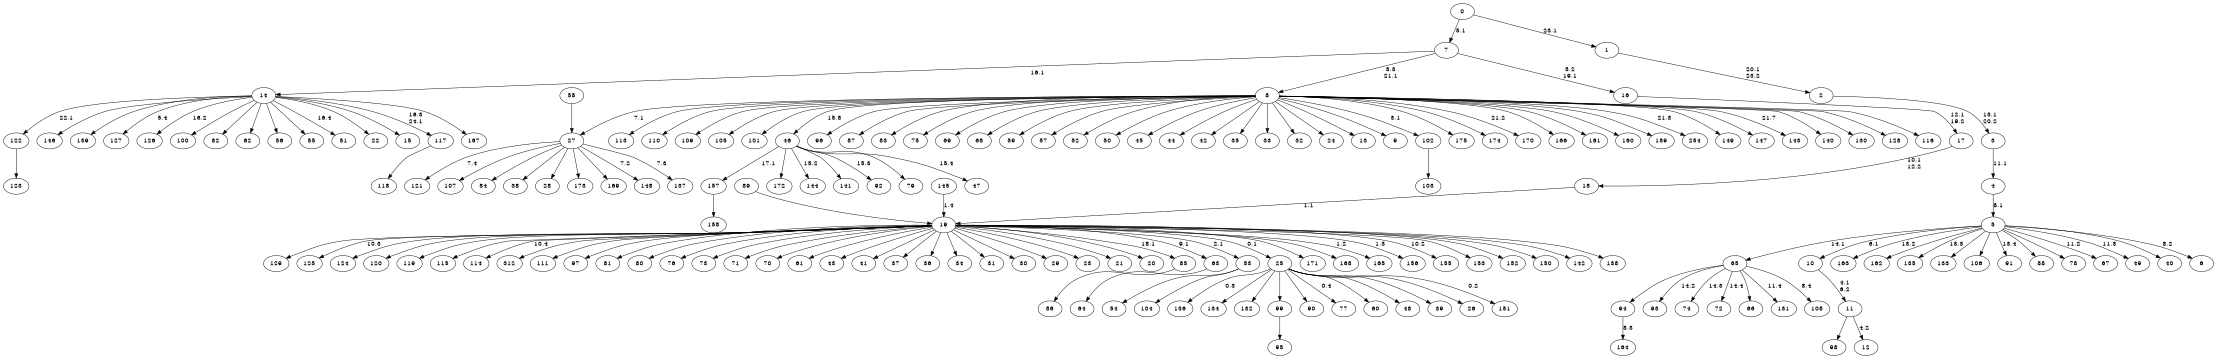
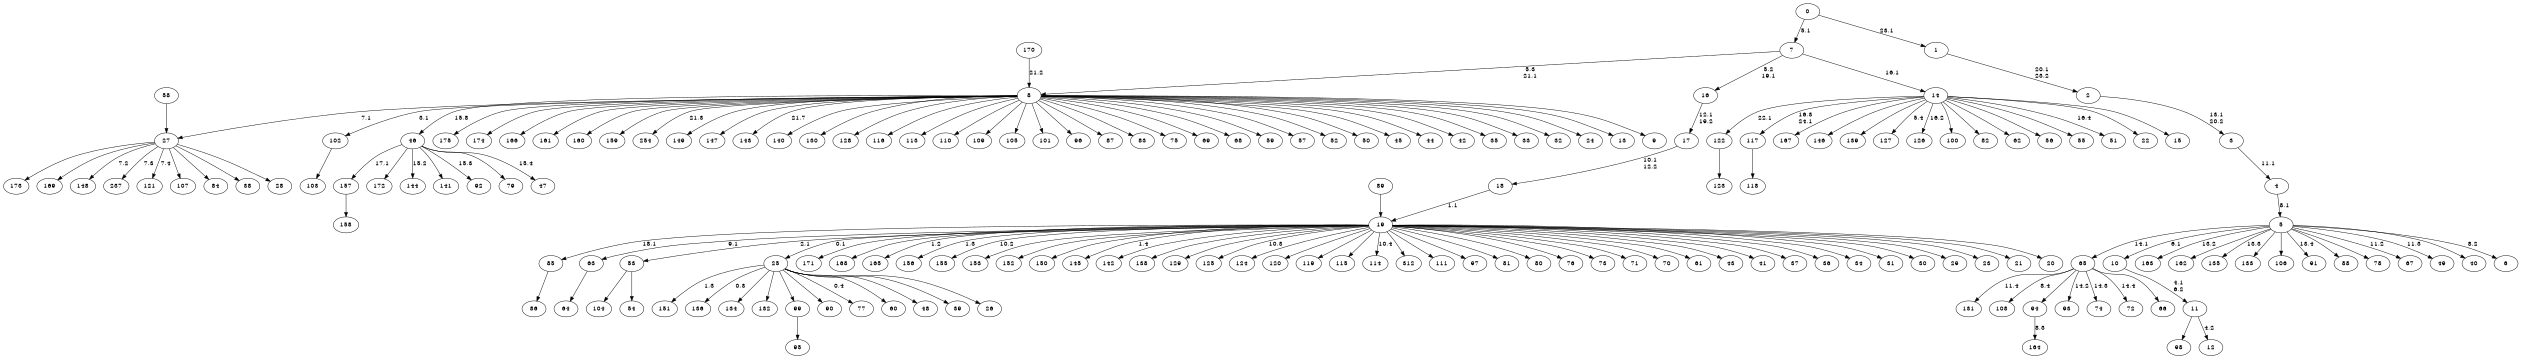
edge "8" -> "170": reversed
node "137": label "137" -> "237"
edge "145" -> "19": reversed
edge "25" -> "151": label "0,2" -> "1,3"
